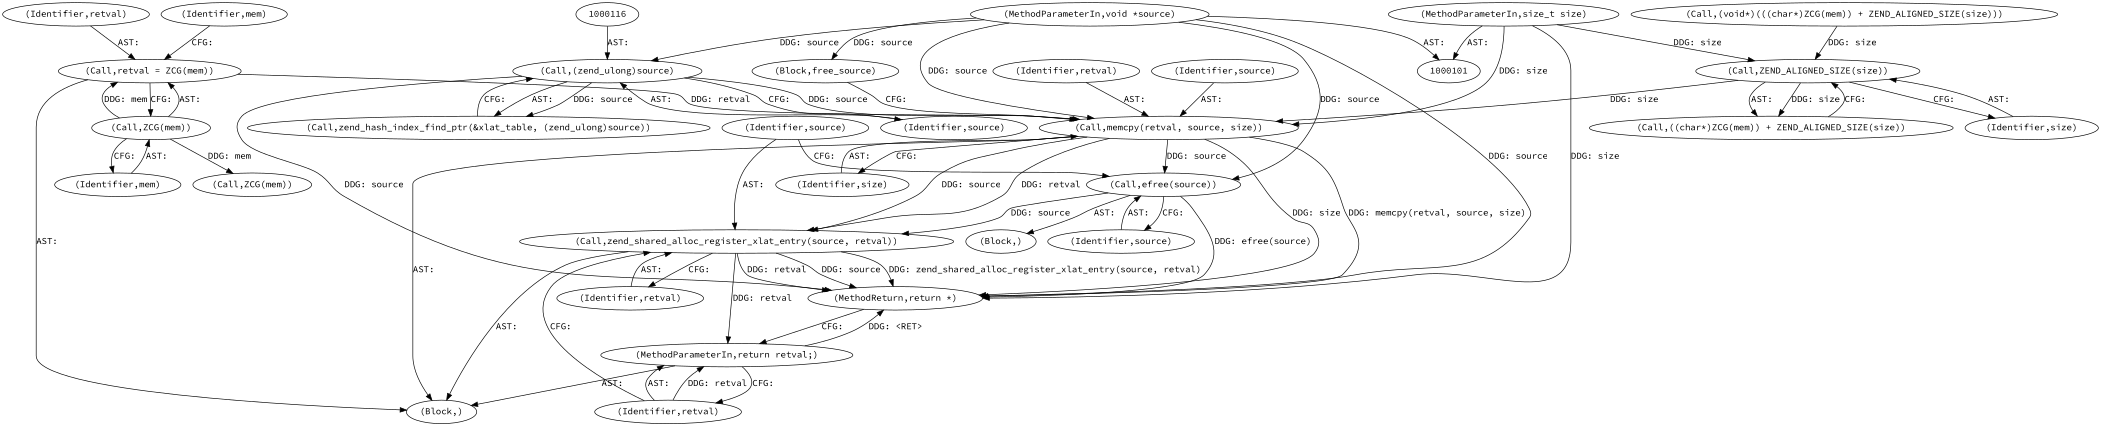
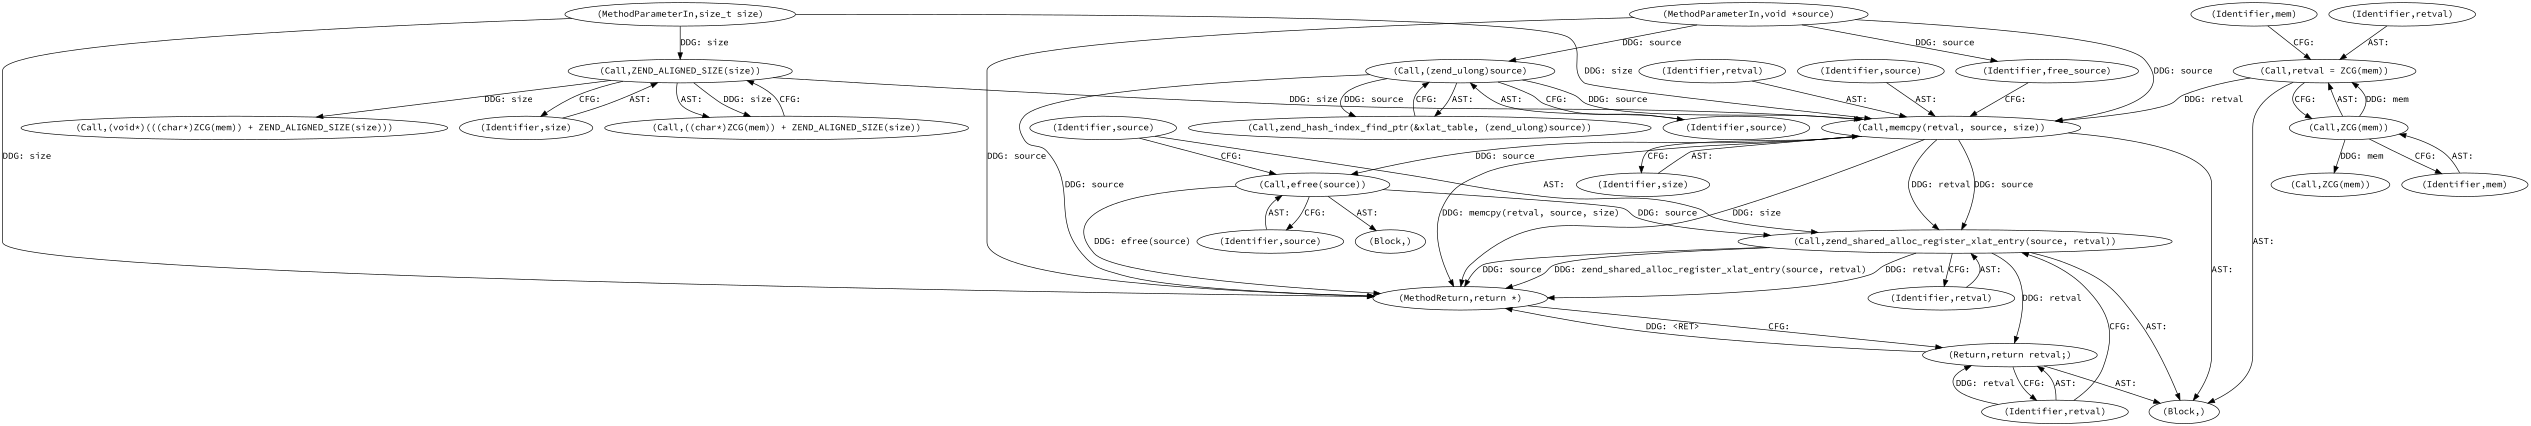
node "1000116": removed
edge "(Call,(void*)(((char*)ZCG(mem)) + ZEND_ALIGNED_SIZE(size)))" -> "(Call,ZEND_ALIGNED_SIZE(size))": reversed
node "(Block,free_source)": label "(Block,free_source)" -> "(Identifier,free_source)"
node "1000101": removed
edge "(MethodParameterIn,void *source)" -> "(Call,efree(source))": removed, label "DDG: source"
node "(MethodParameterIn,return retval;)": label "(MethodParameterIn,return retval;)" -> "(Return,return retval;)"
